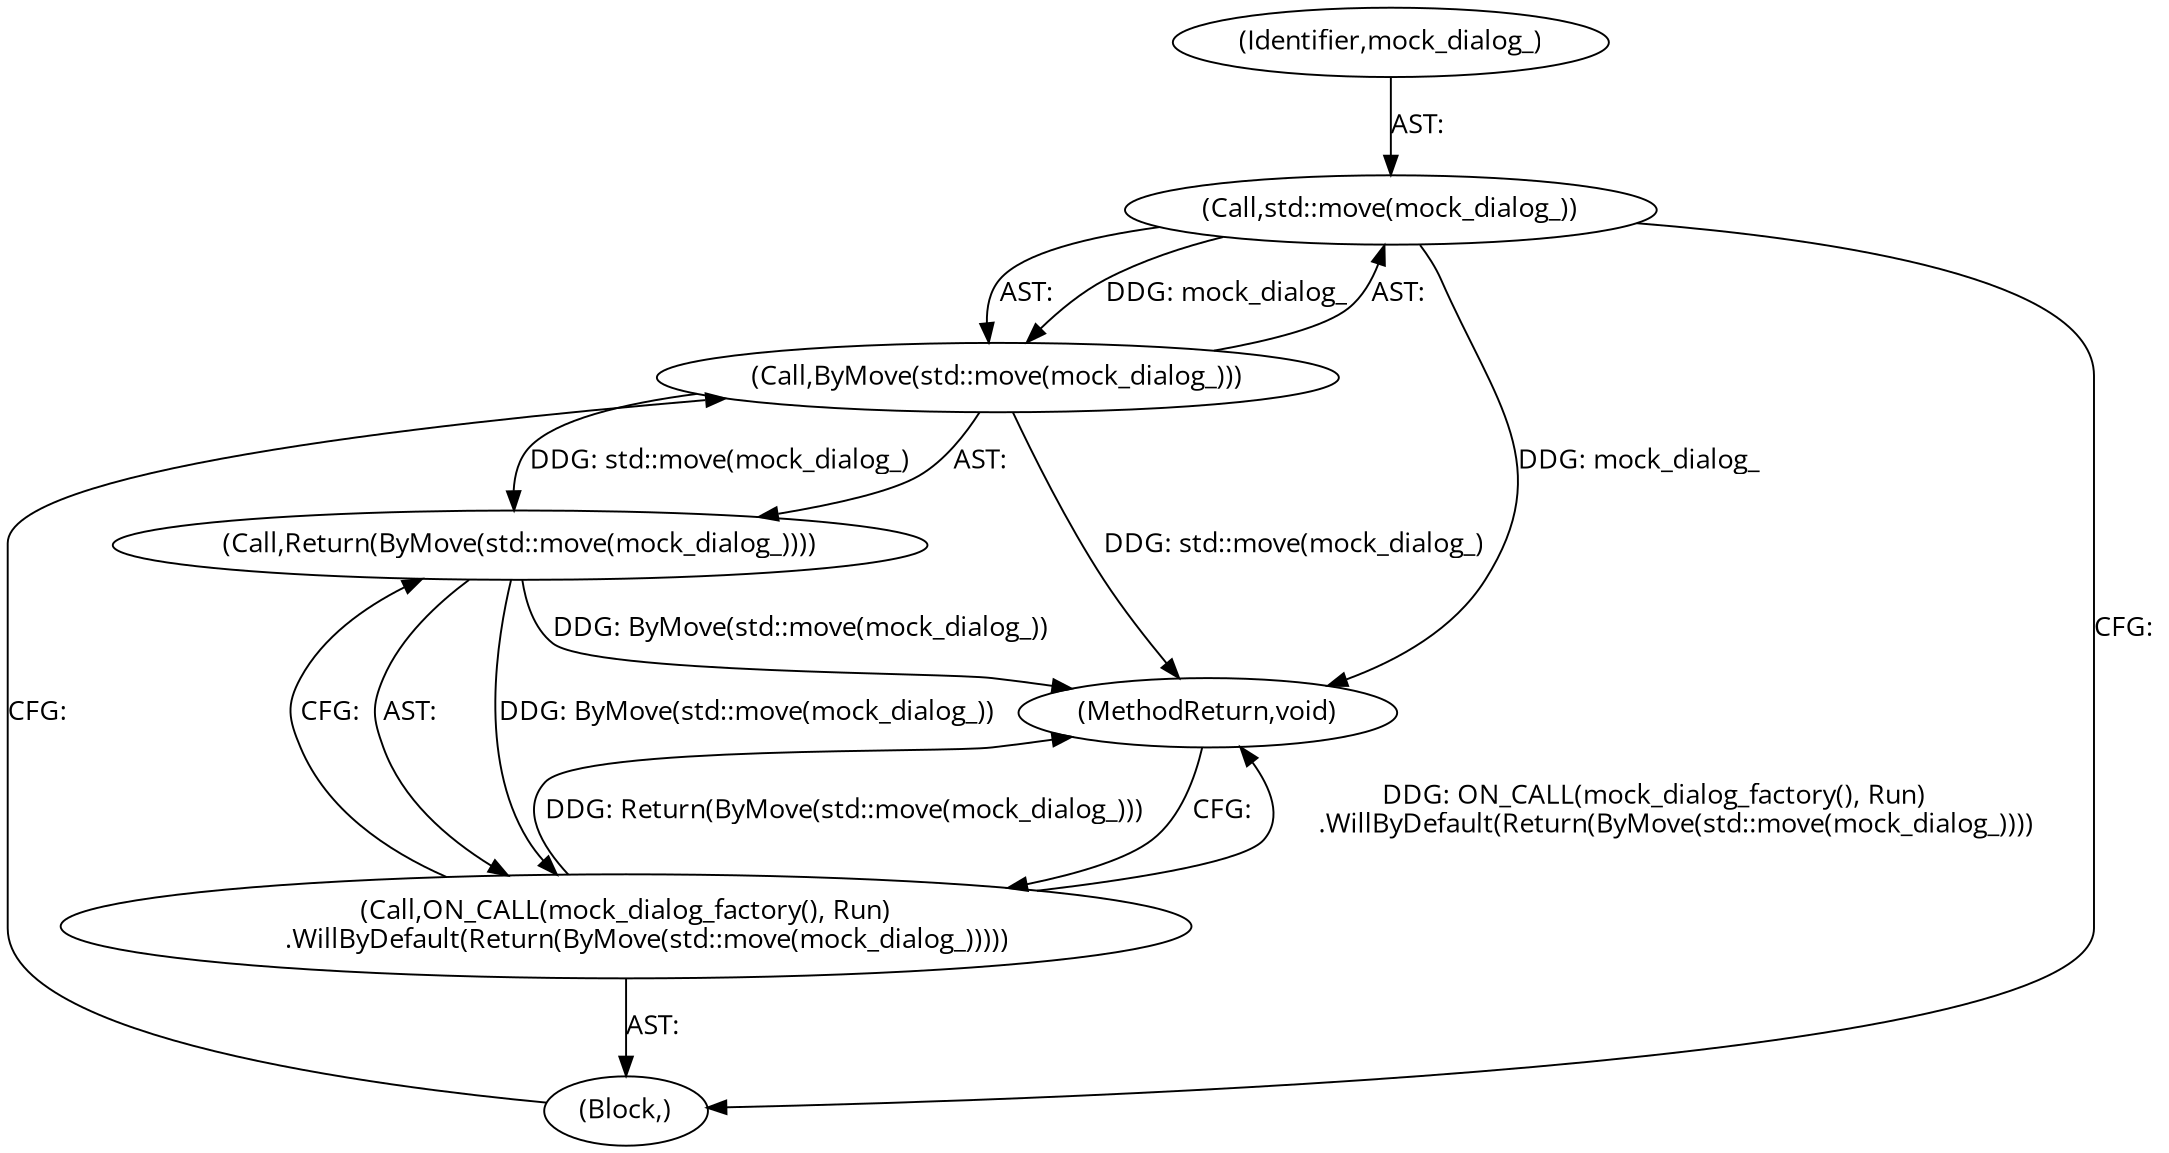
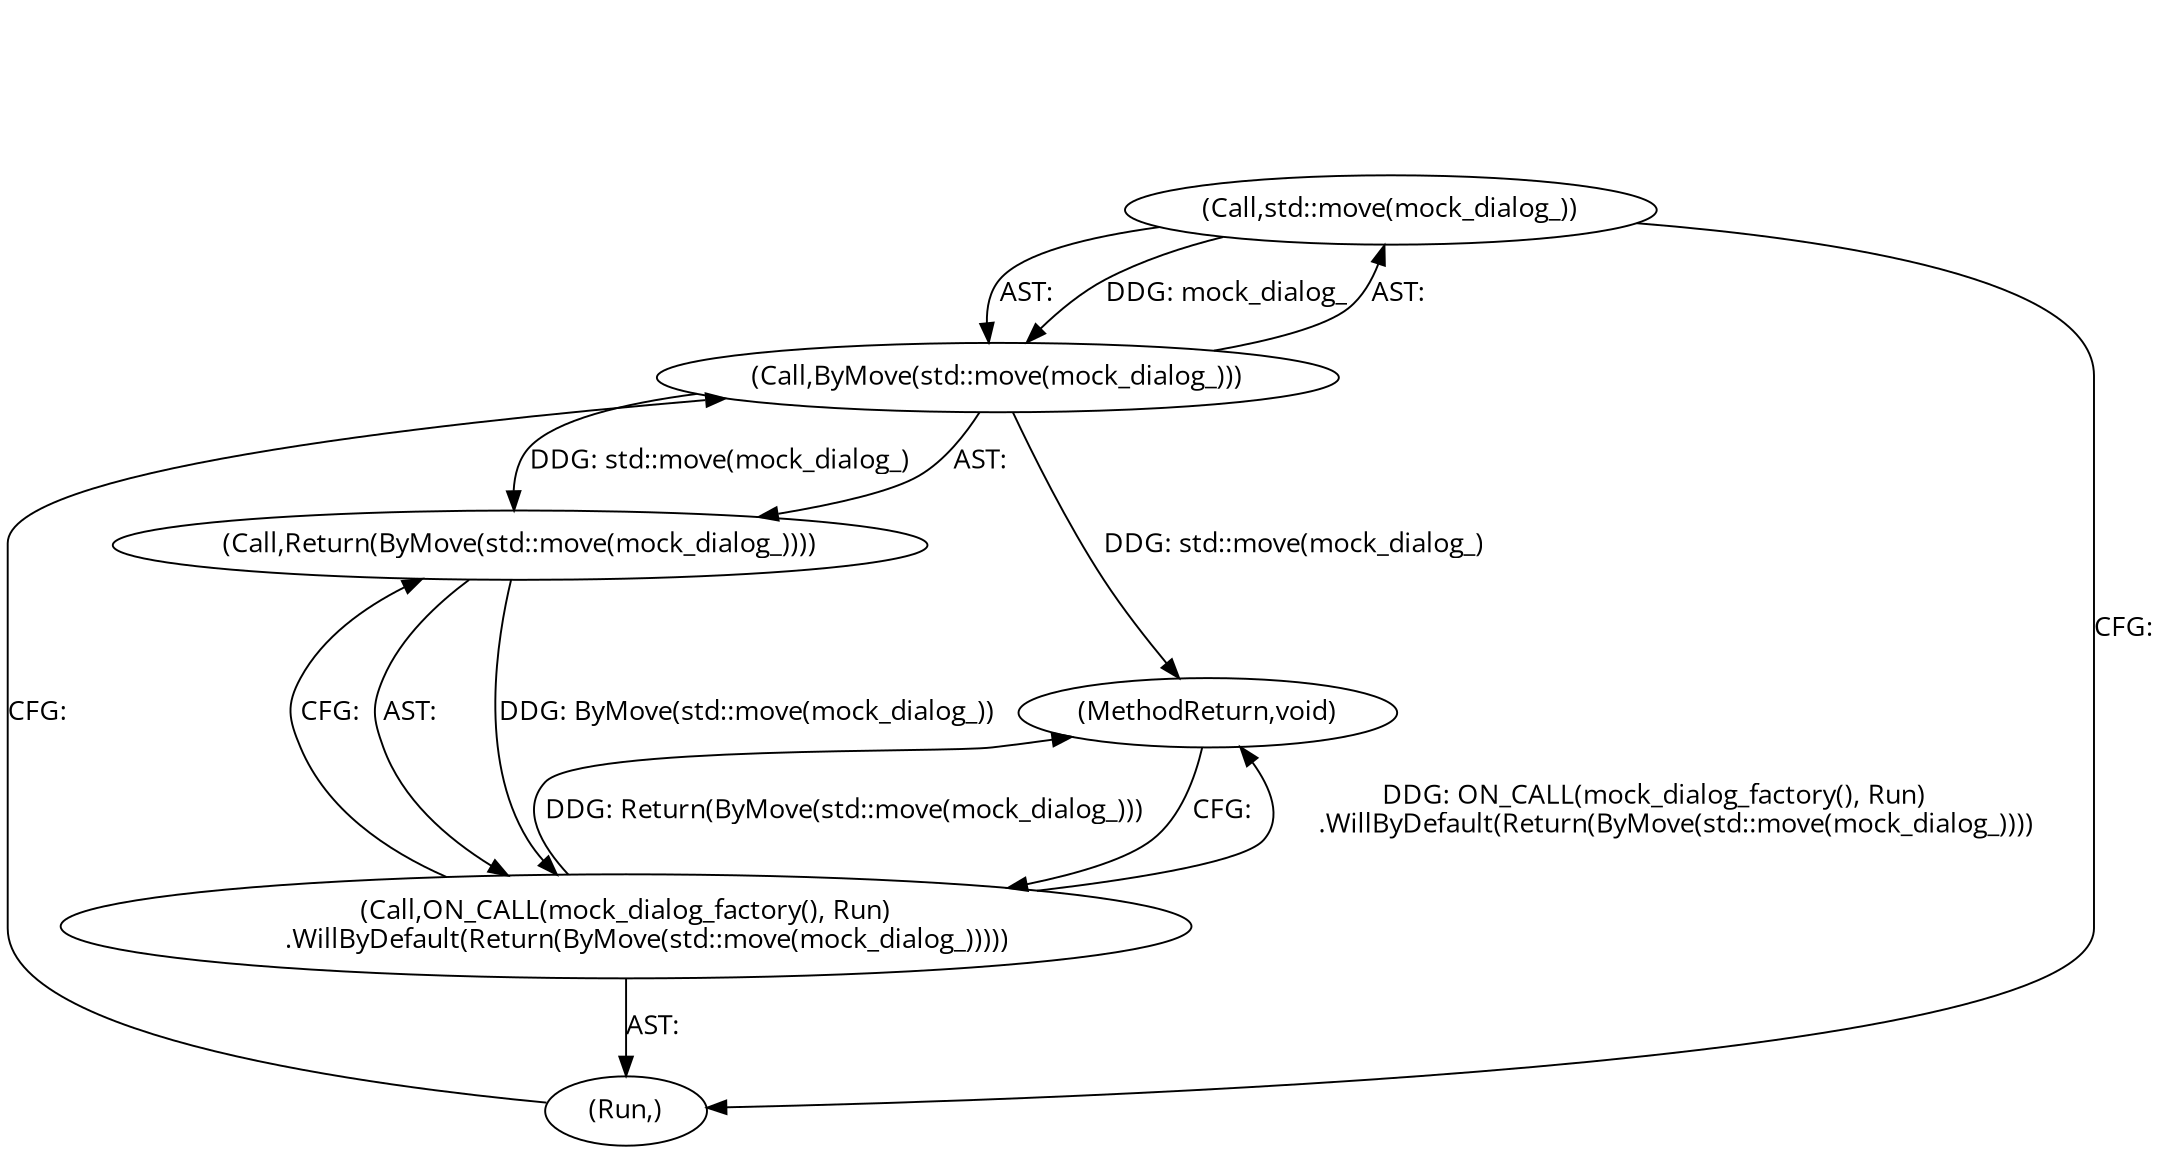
node "(Identifier,mock_dialog_)": removed
edge "(Call,std::move(mock_dialog_))" -> "(MethodReturn,void)": removed, label "DDG: mock_dialog_"
edge "(Call,Return(ByMove(std::move(mock_dialog_))))" -> "(MethodReturn,void)": removed, label "DDG: ByMove(std::move(mock_dialog_))"
node "(Block,)": label "(Block,)" -> "(Run,)"
